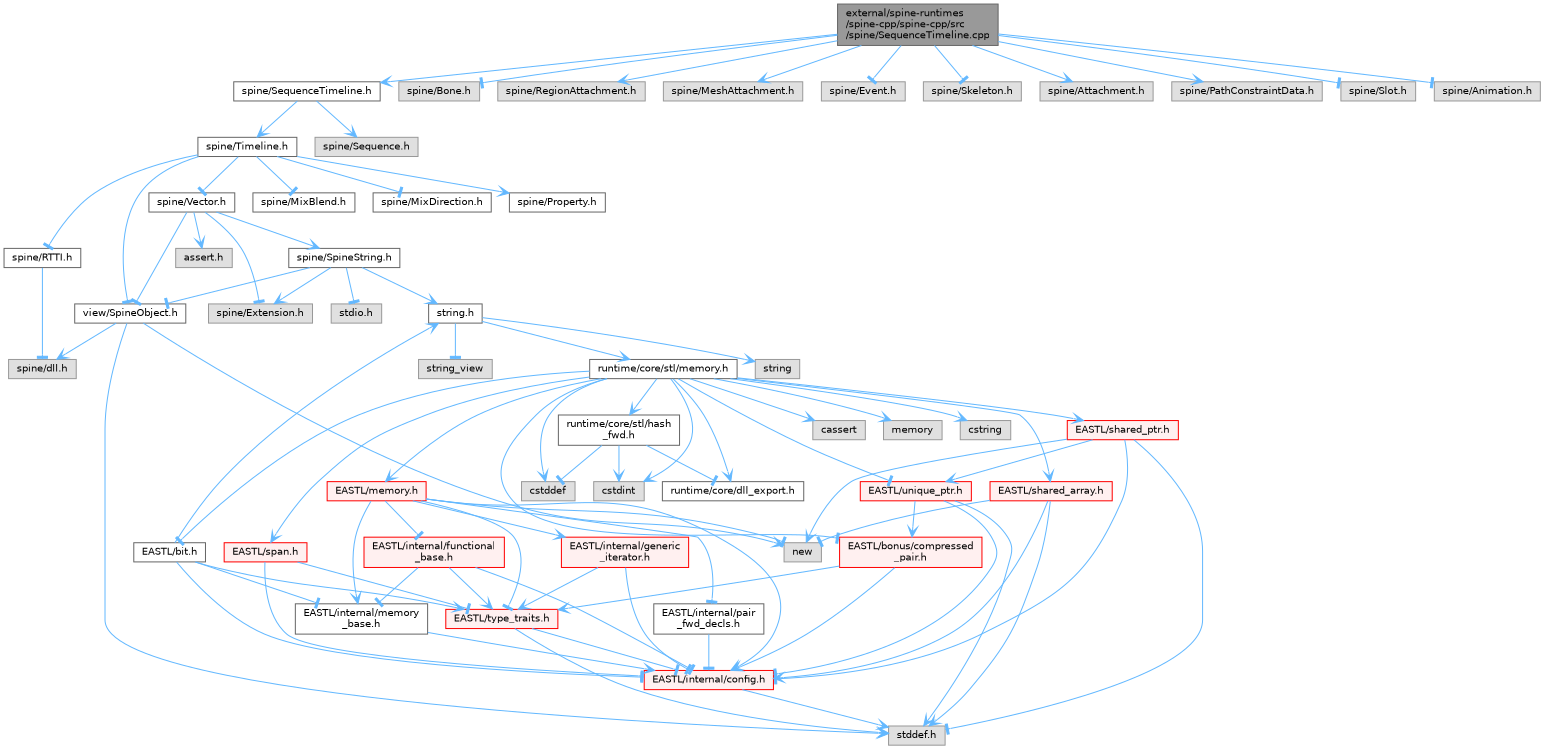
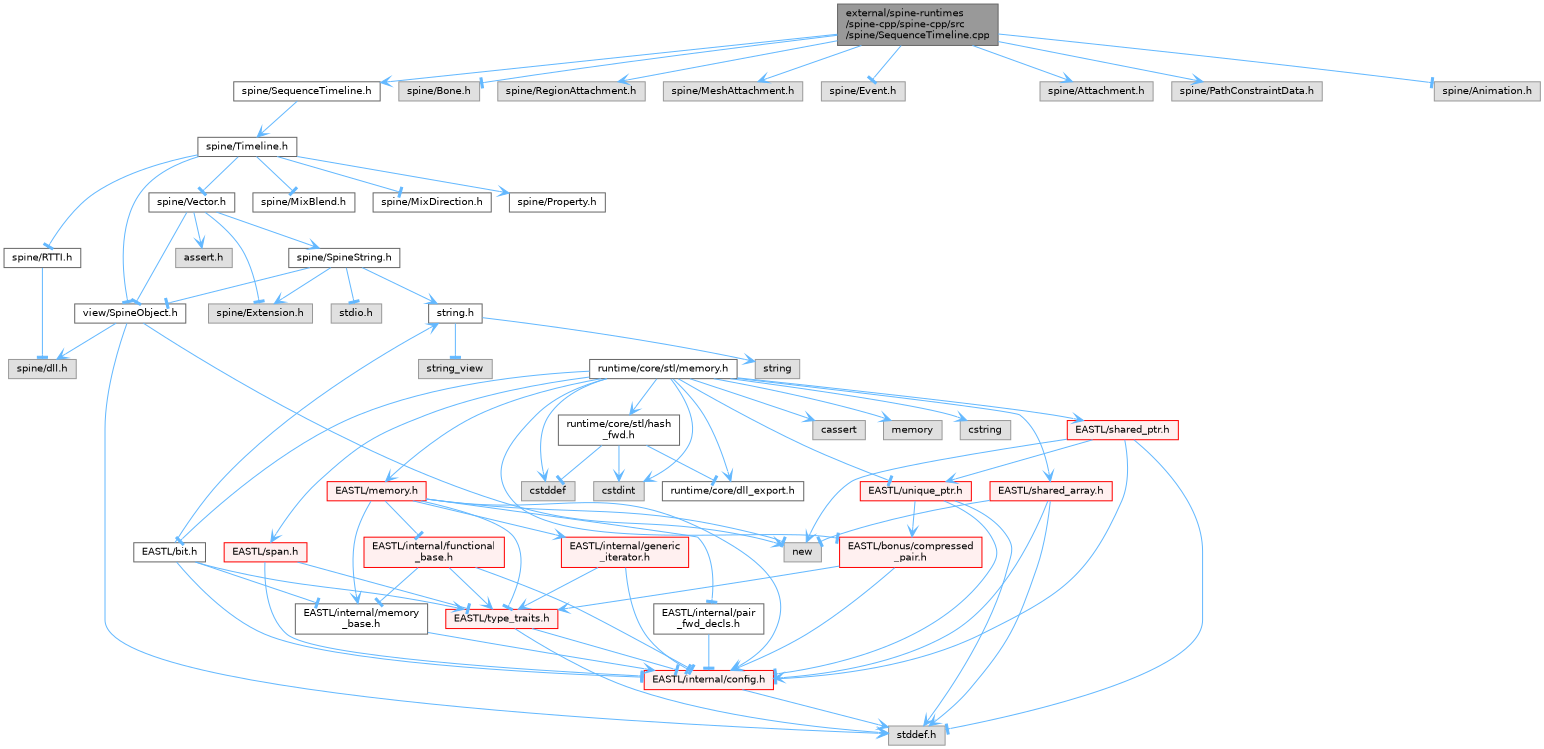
node "spine/Skeleton.h": removed
node "spine/Slot.h": removed
node "spine/Sequence.h": removed
edge "string.h" -> "runtime/core/stl/memory.h": removed
